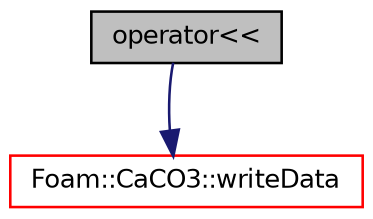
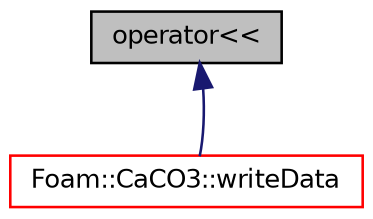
edge "operator<<" -> "Foam::CaCO3::writeData": reversed
